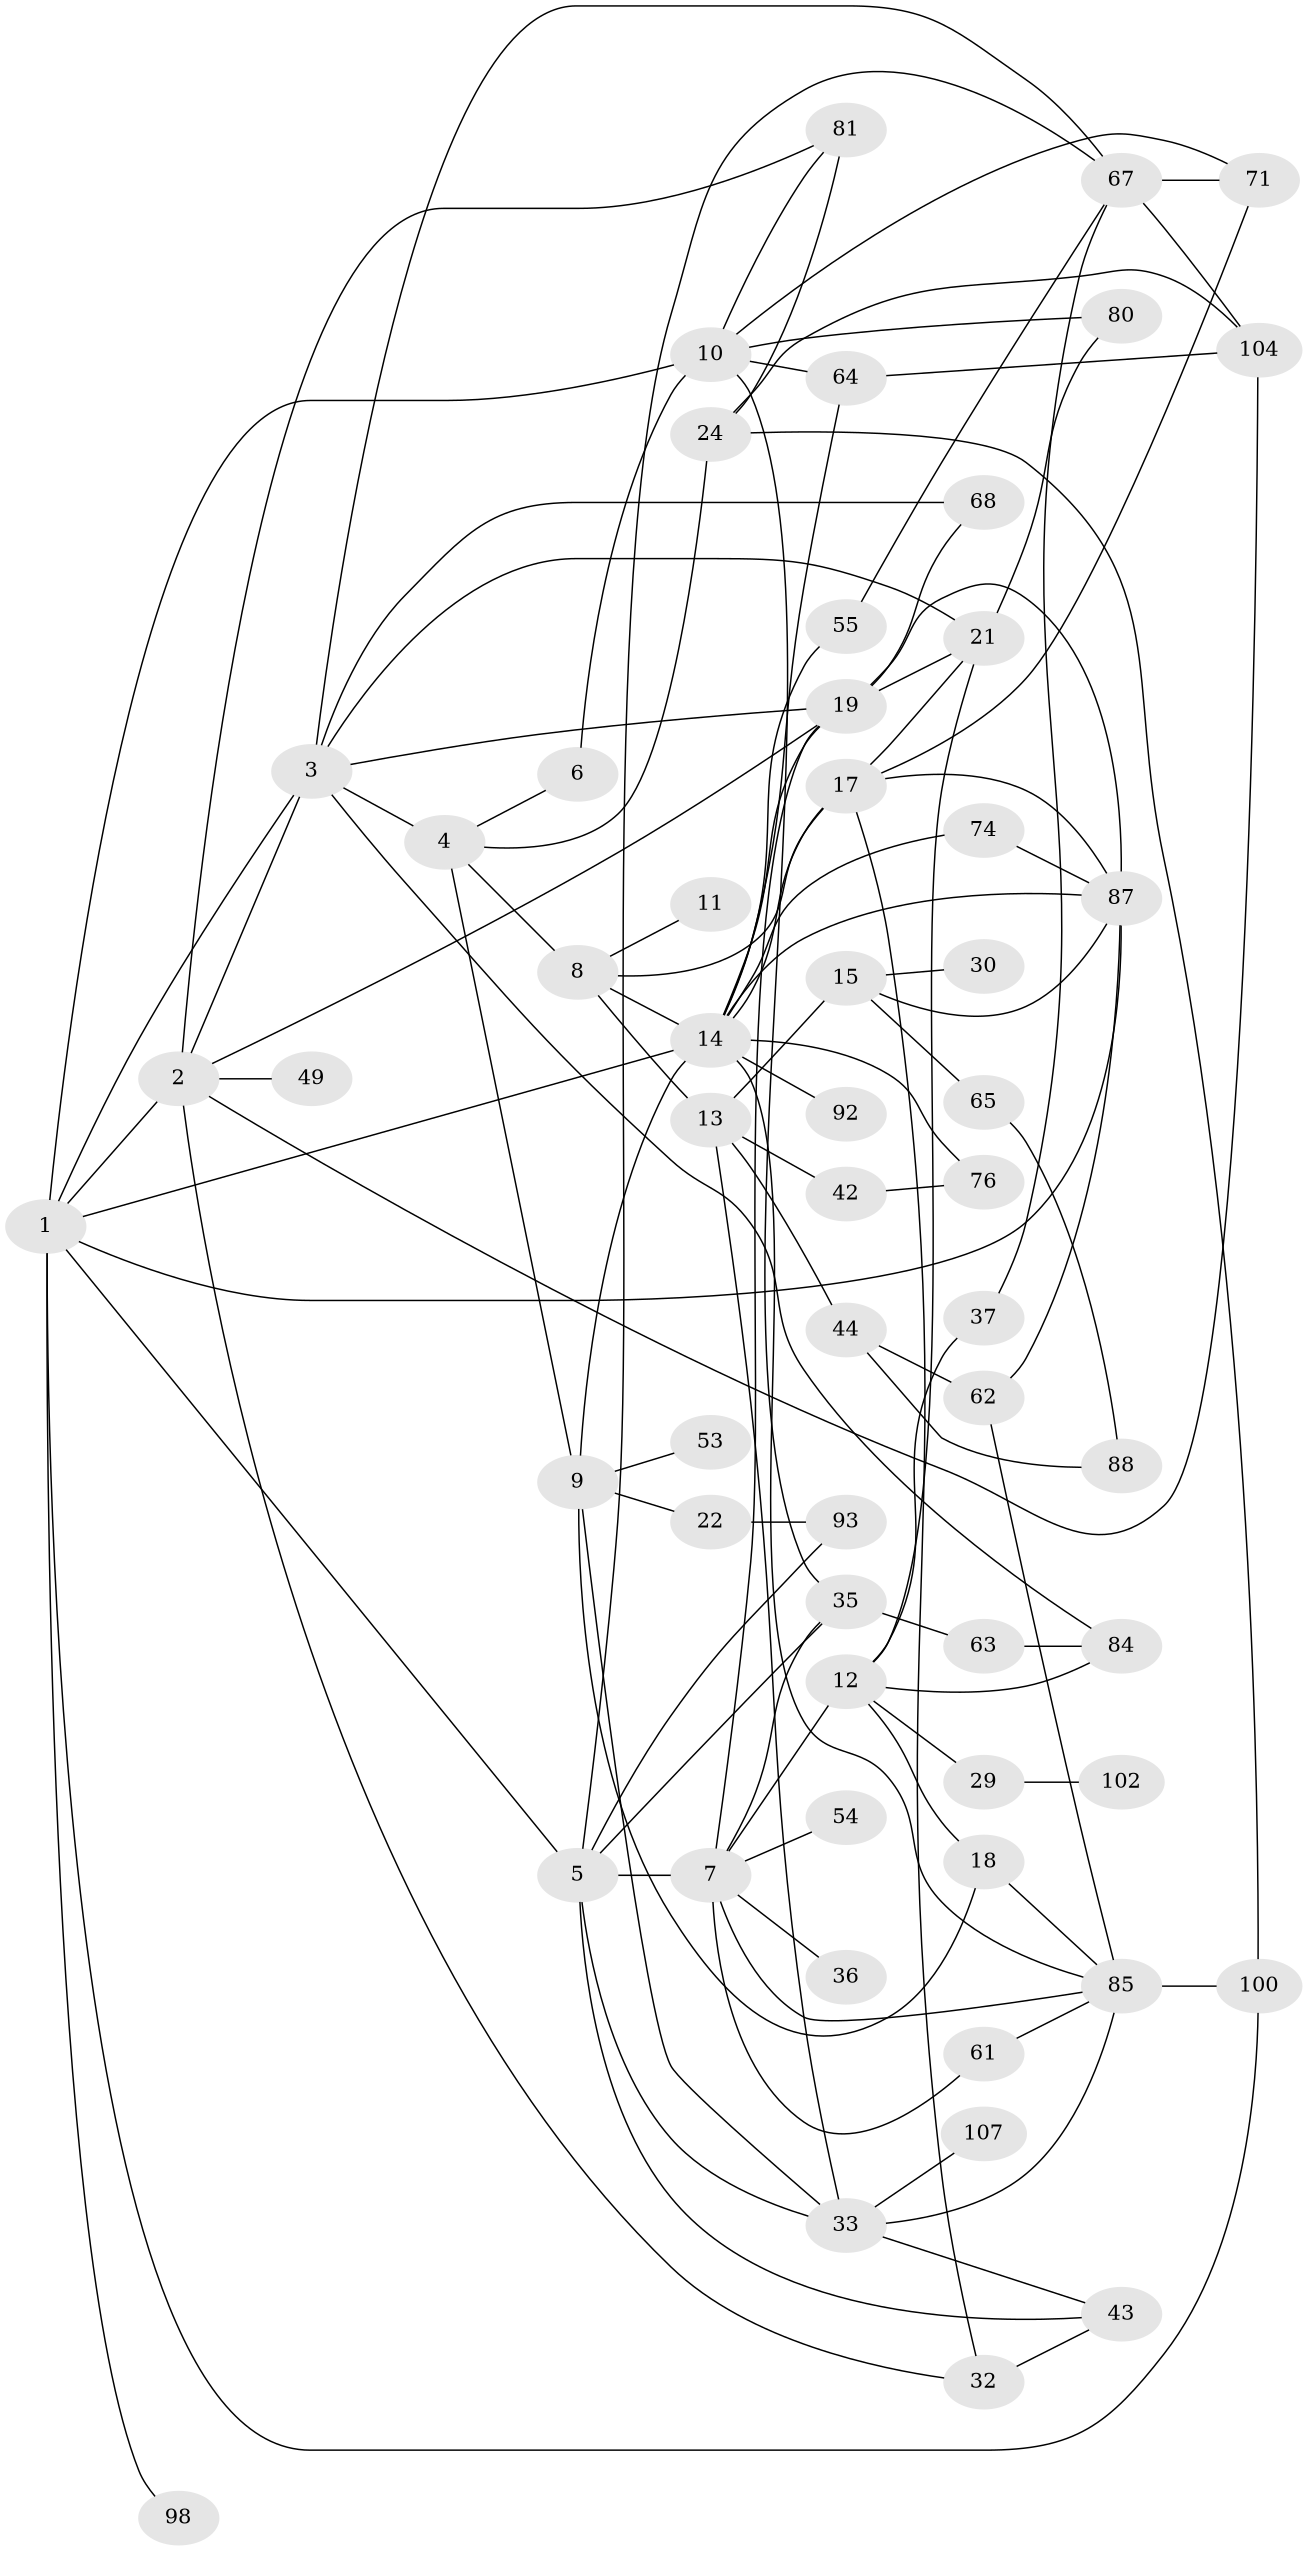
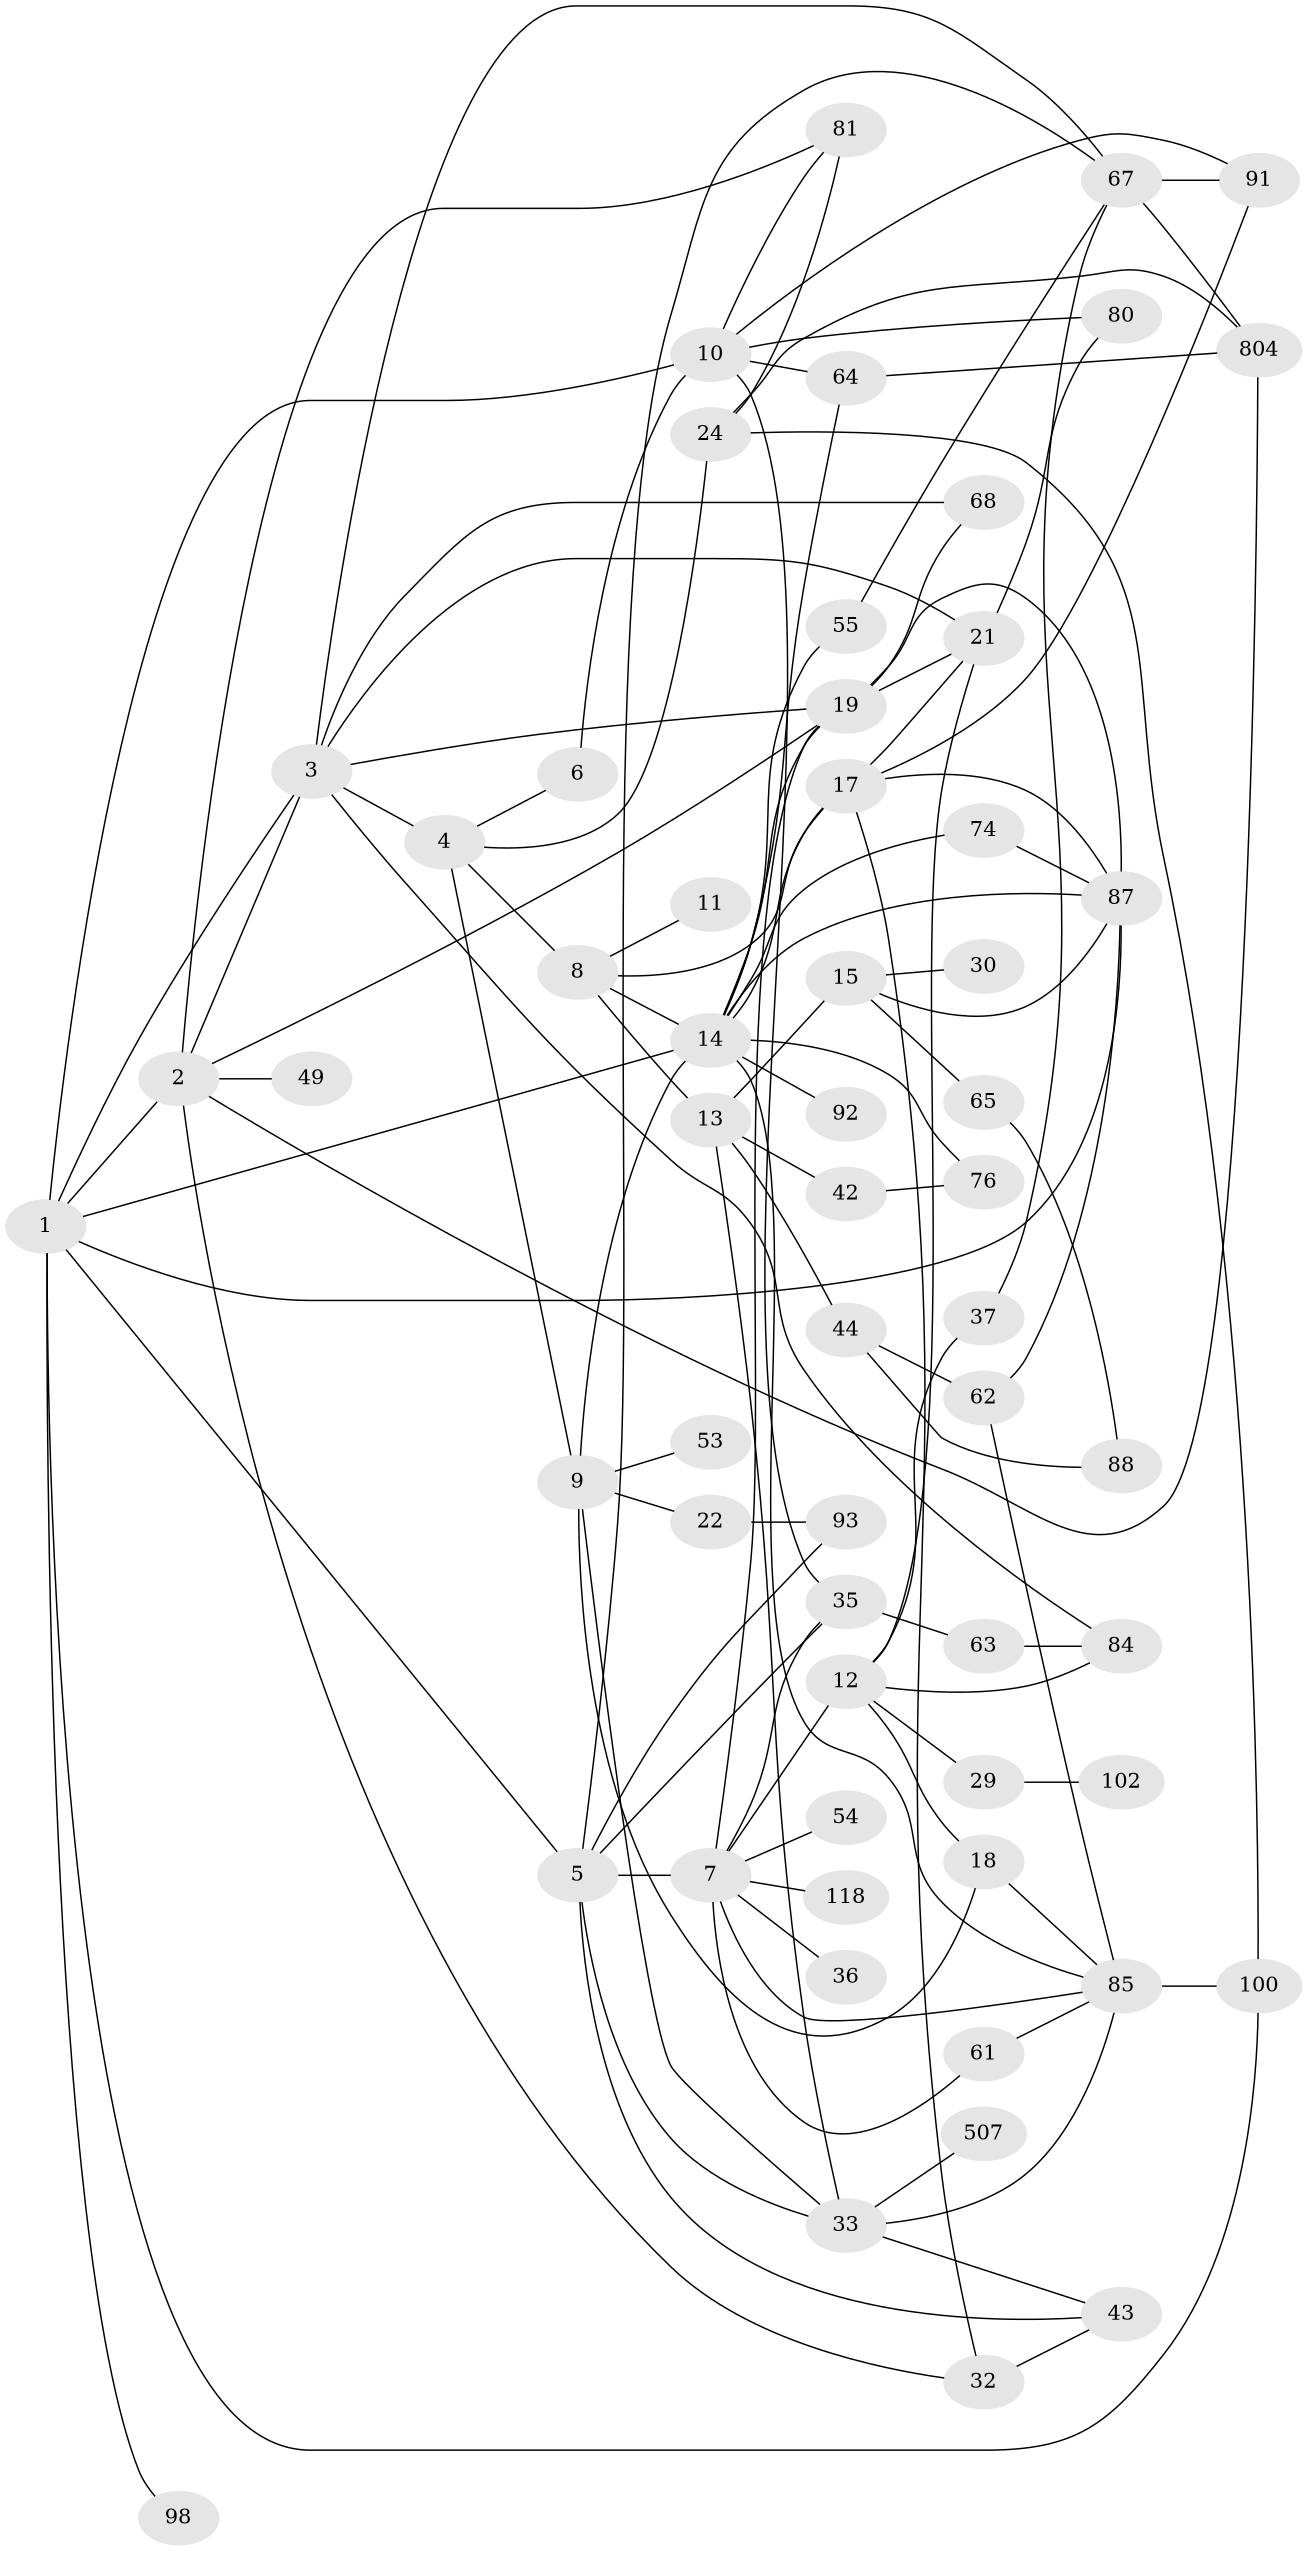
node "71": label "71" -> "91"
node "104": label "104" -> "804"
node "118": added
node "107": label "107" -> "507"
